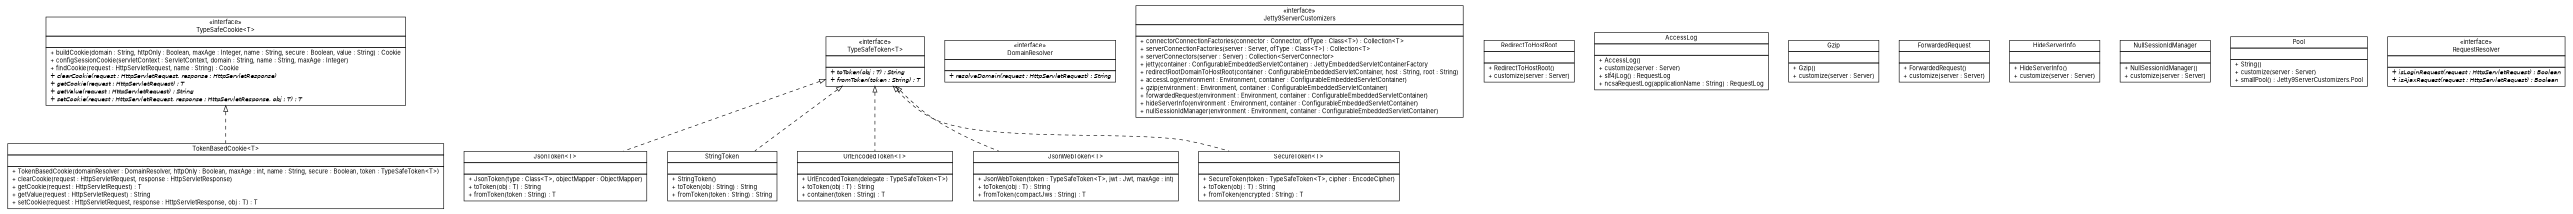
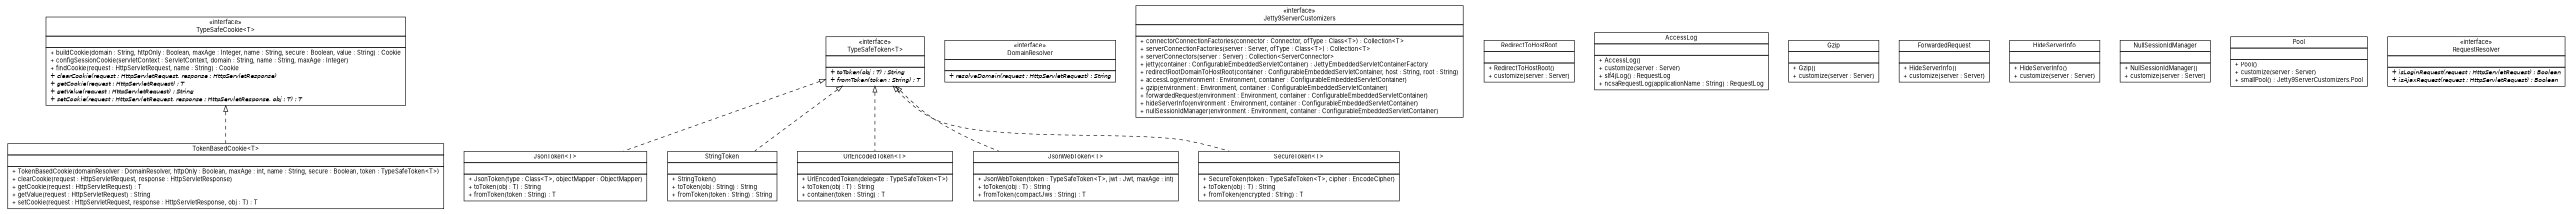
node "Pool": text "+ String()" -> "+ Pool()"
node "ForwardedRequest": text "+ ForwardedRequest()" -> "+ HideServerInfo()"
